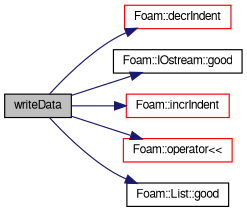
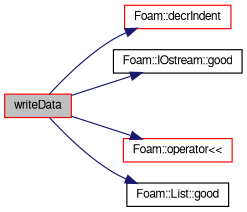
node "writeData": color black -> red
node "Foam::incrIndent": removed
